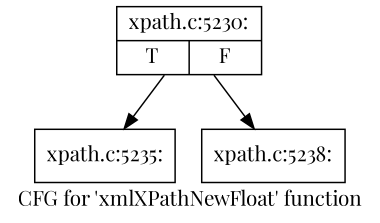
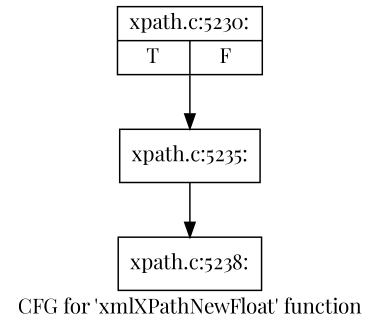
edge "xpath.c:5230:" -> "xpath.c:5238:": now "xpath.c:5235:" -> "xpath.c:5238:"
